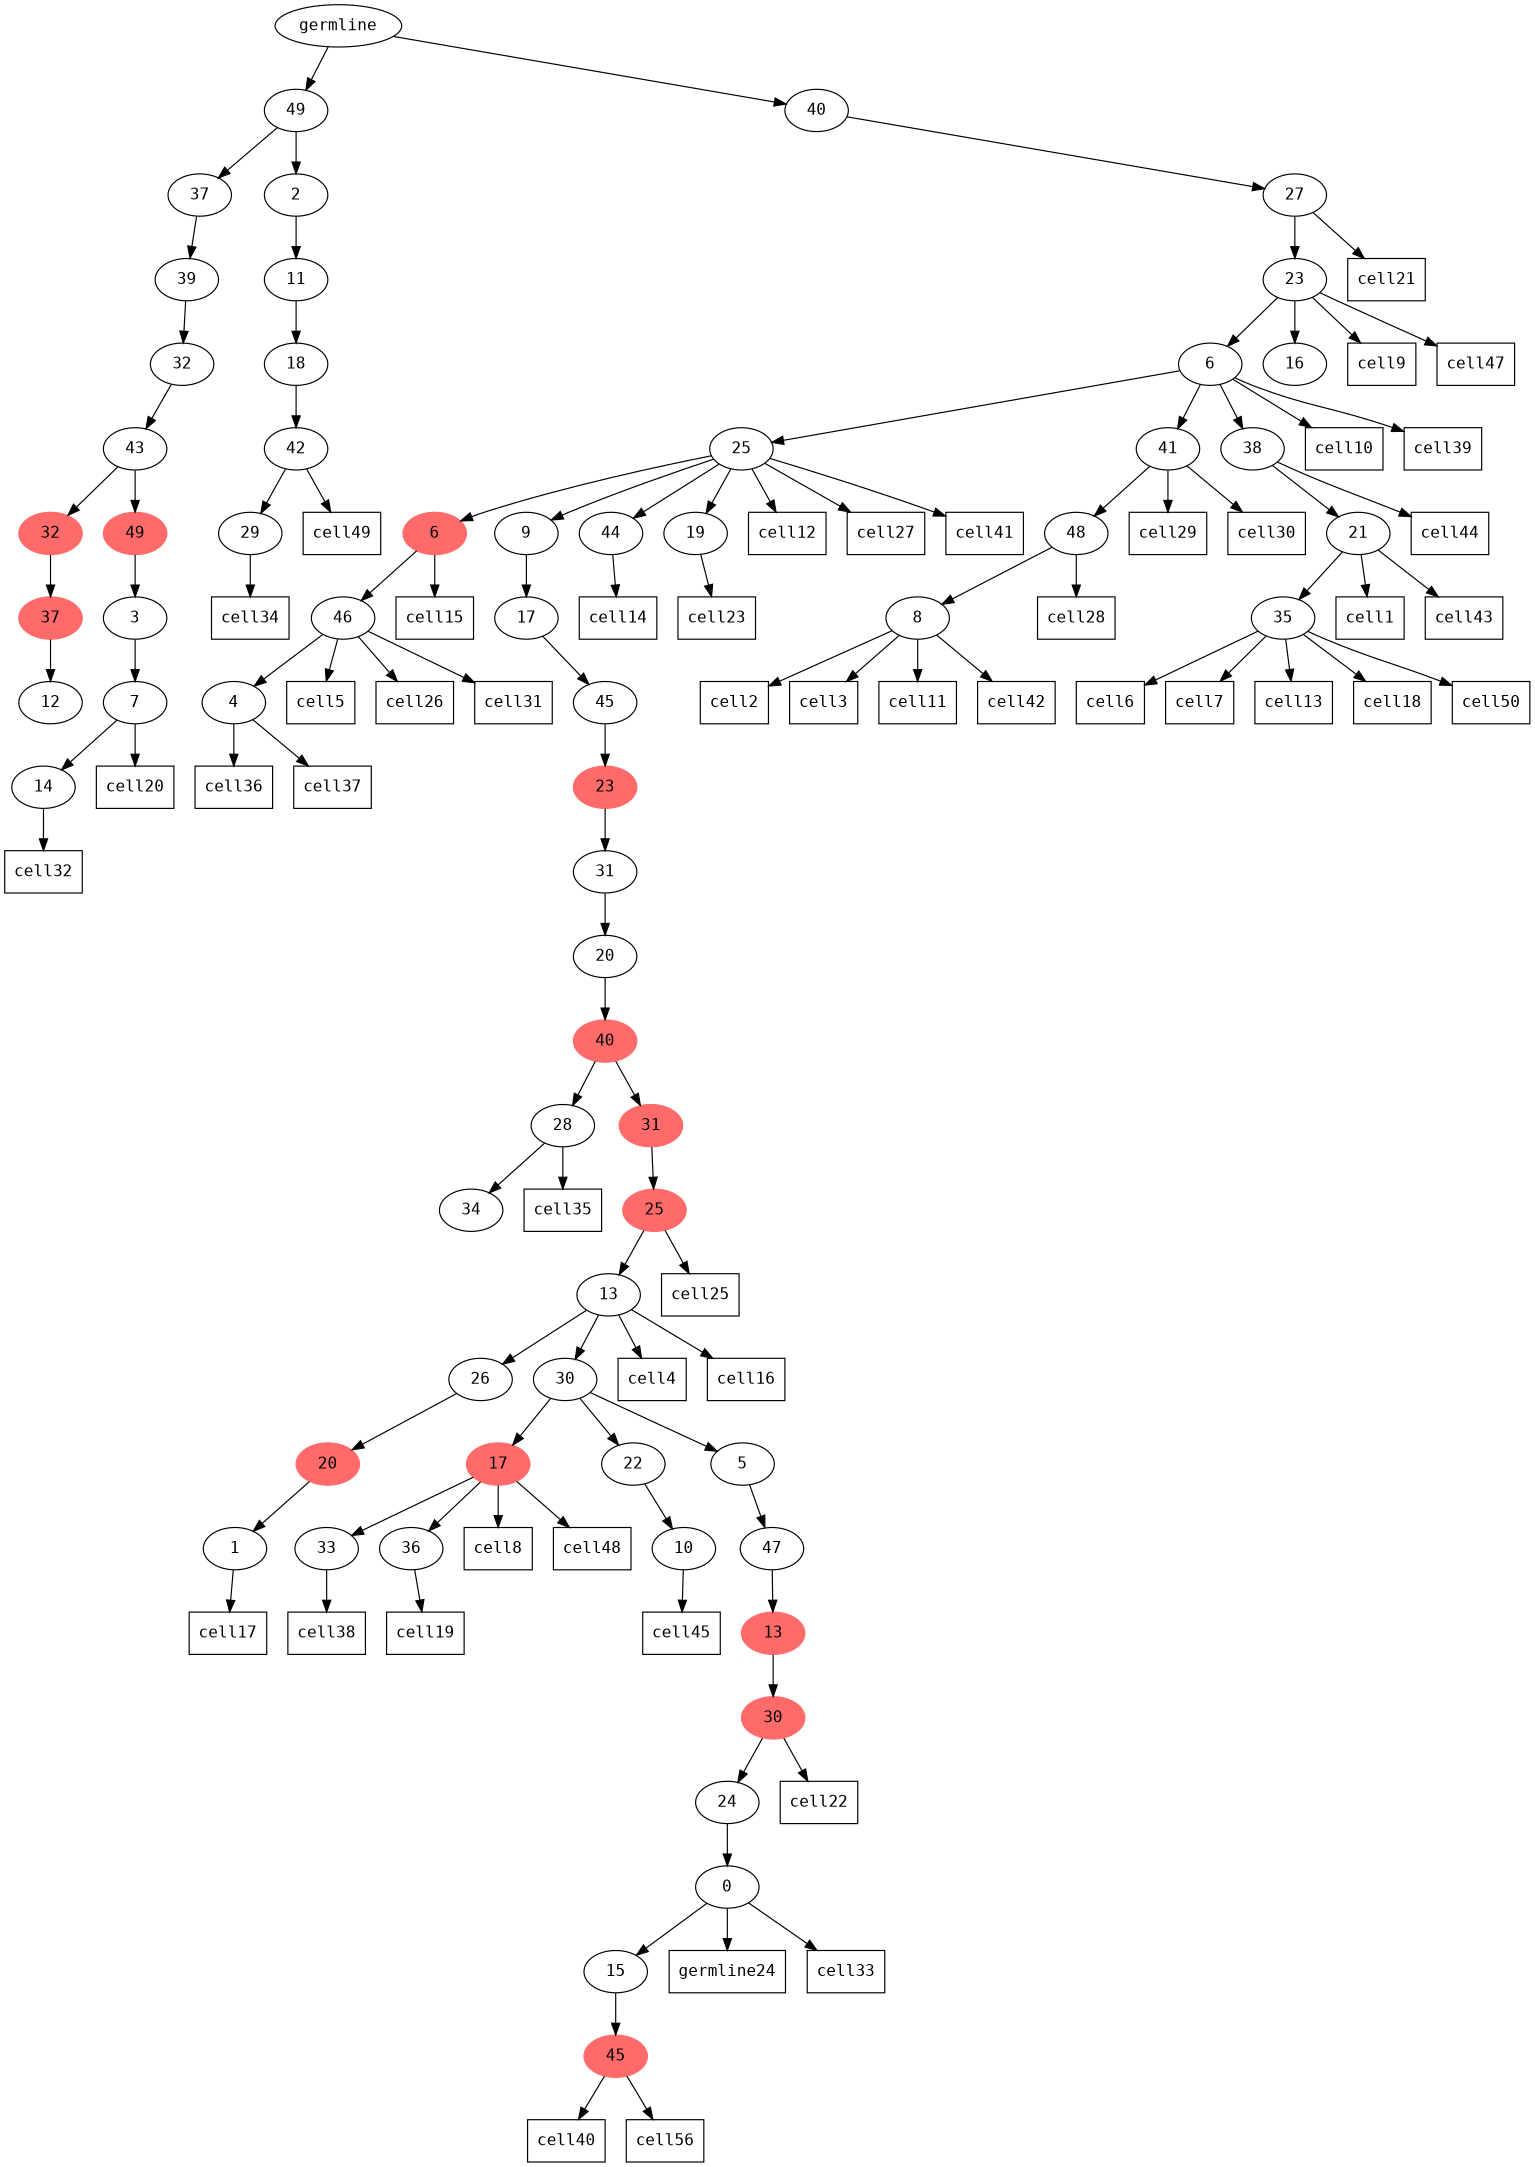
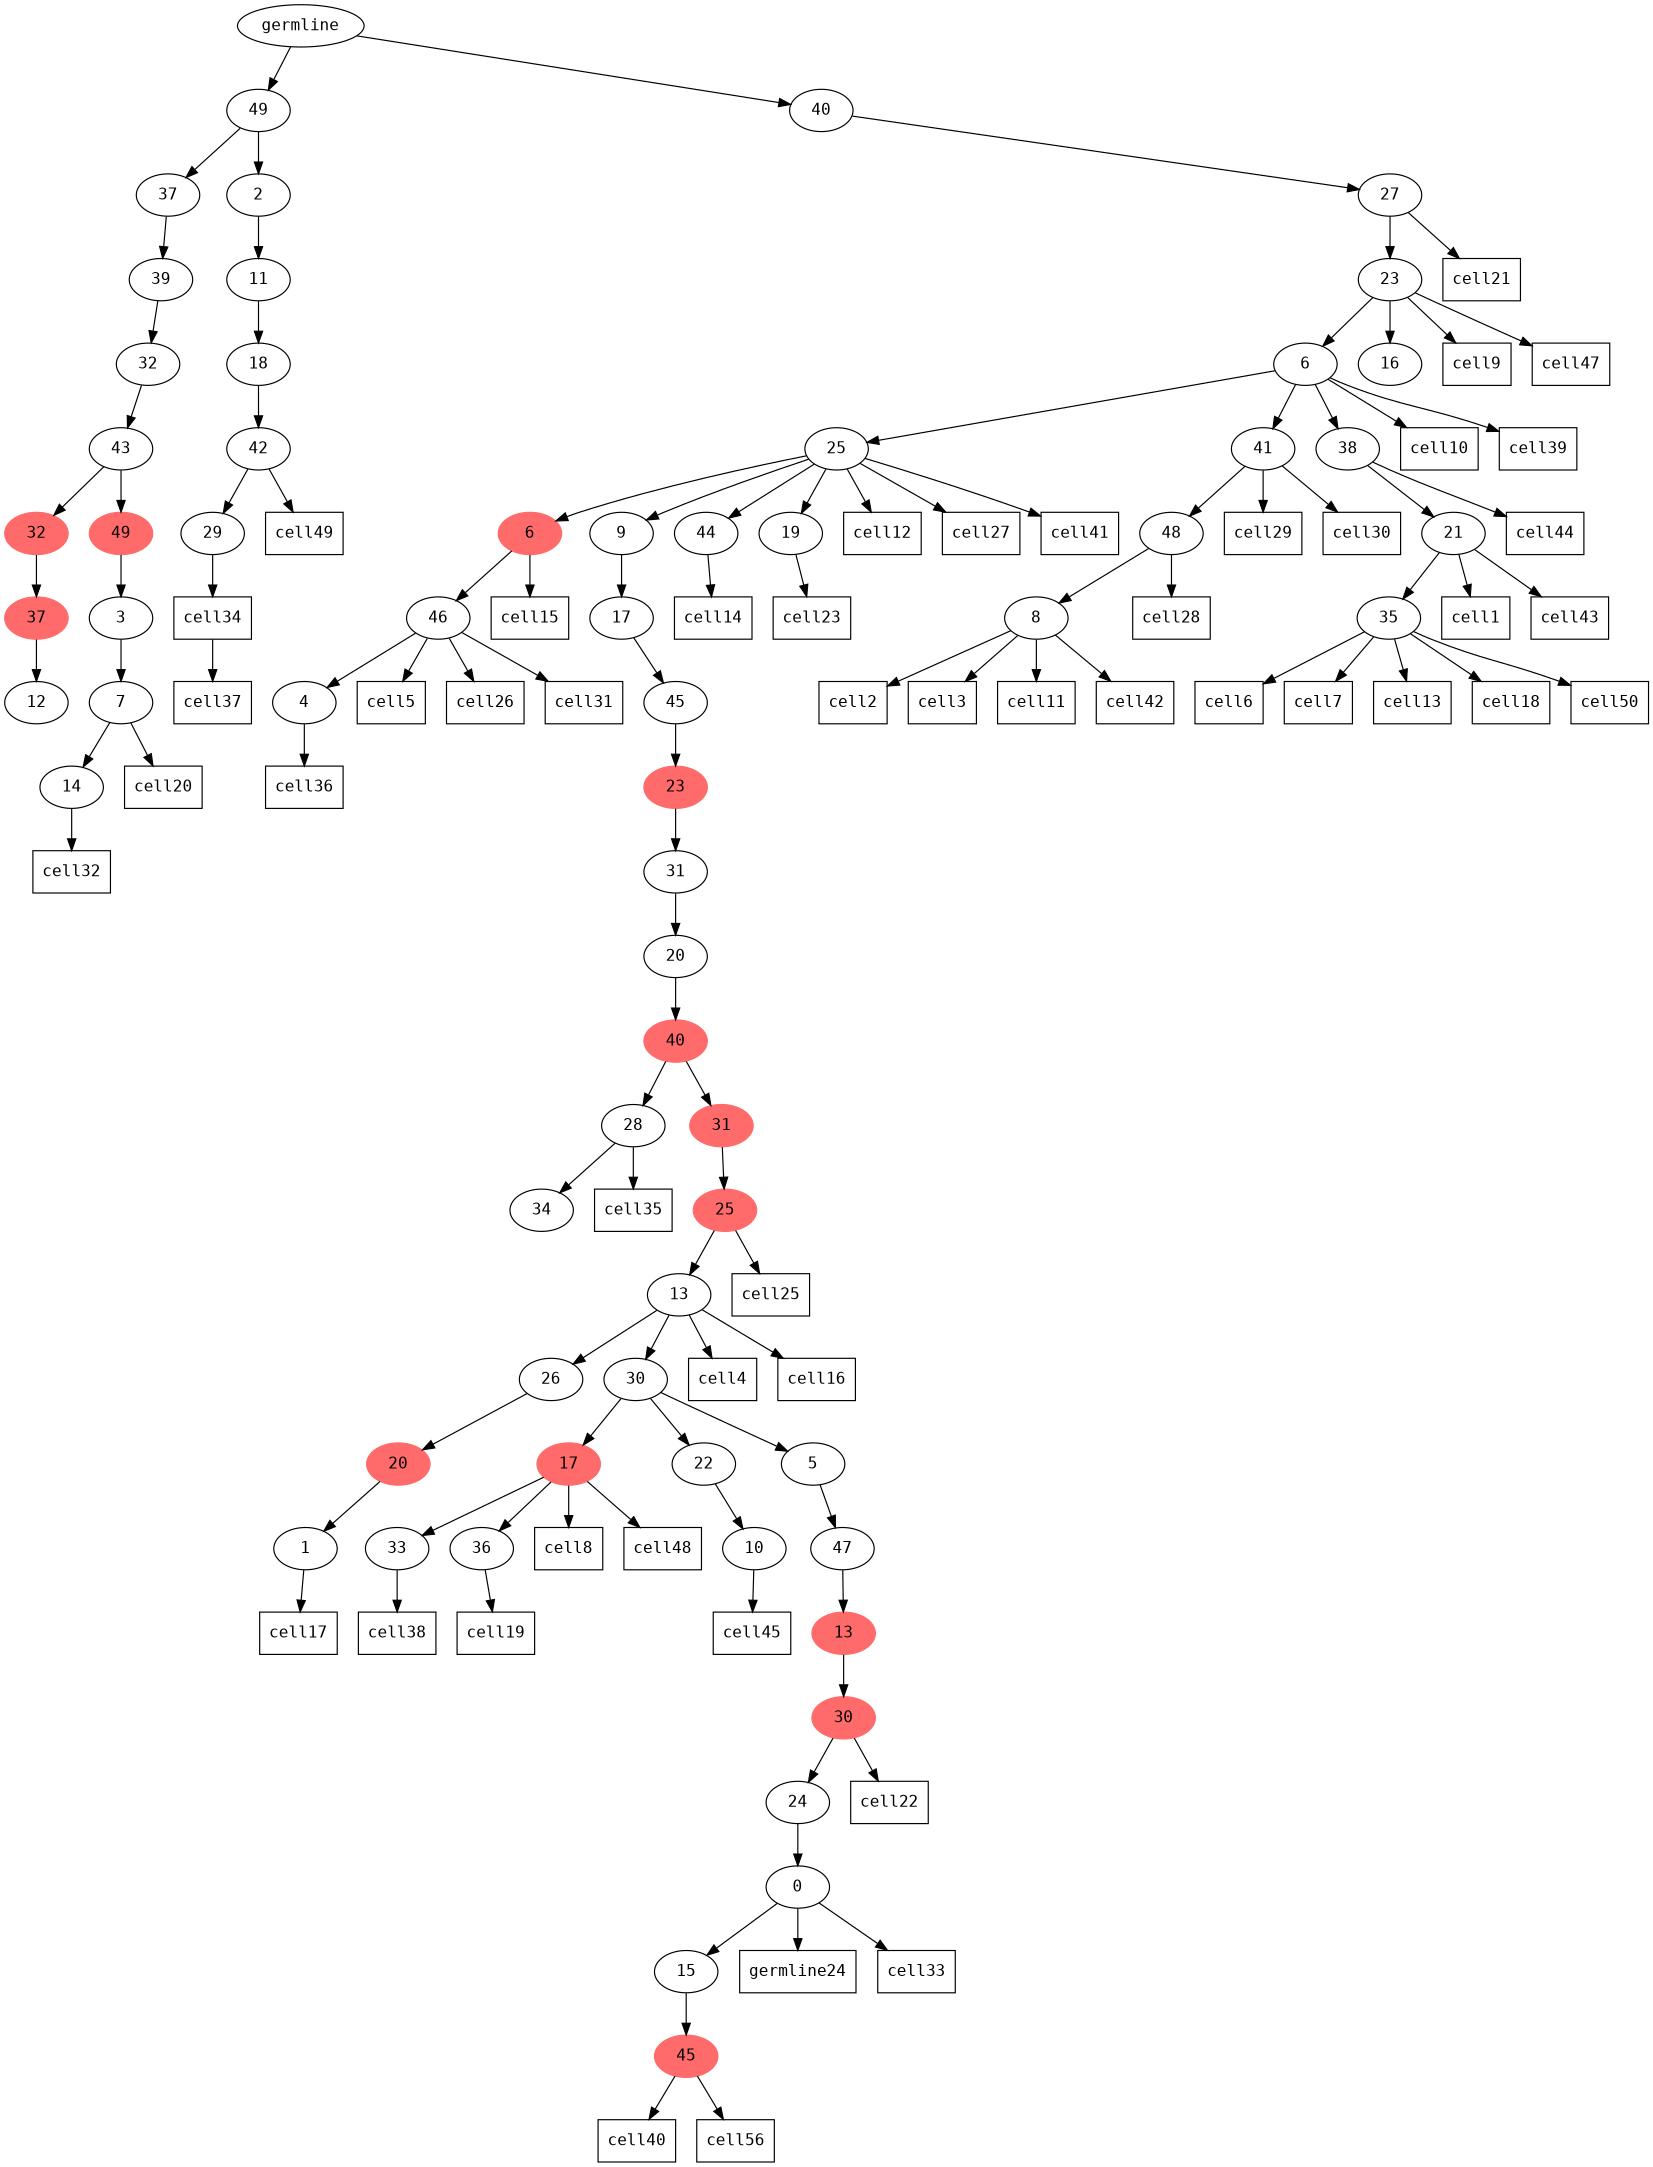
edge "4" -> "cell37": now "cell34" -> "cell37"
